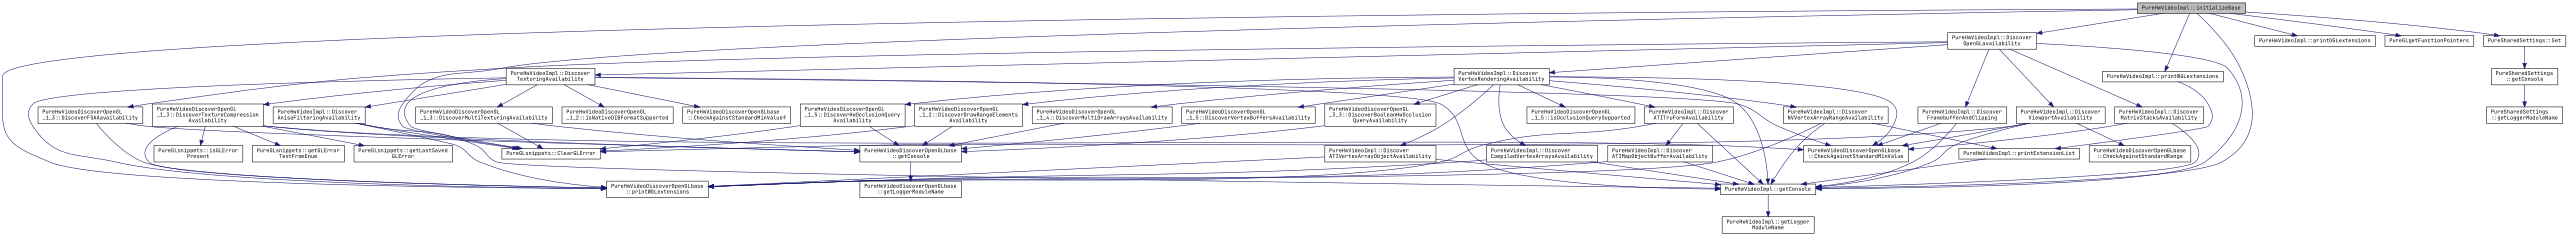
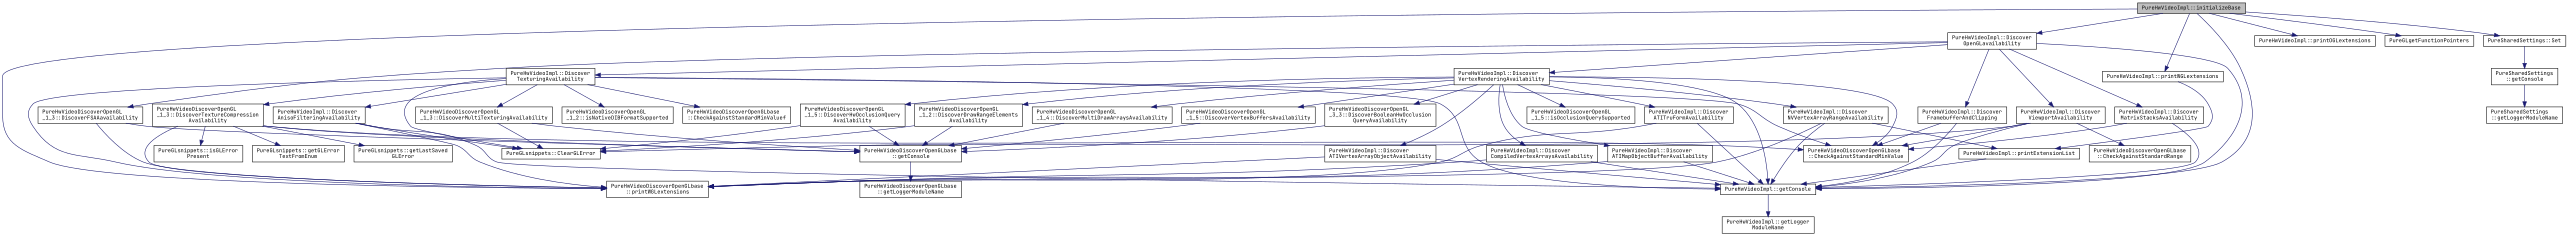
edge "PureHwVideoImpl::initializeBase" -> "PureGLsnippets::ClearGLError": removed
edge "PureHwVideoImpl::Discover ATITruFormAvailability" -> "PureHwVideoImpl::Discover ATIMapObjectBufferAvailability": now "PureHwVideoImpl::Discover VertexRenderingAvailability" -> "PureHwVideoImpl::Discover ATIMapObjectBufferAvailability"
